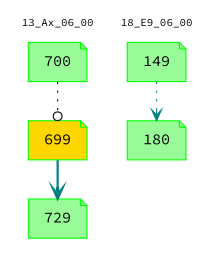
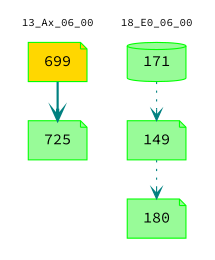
cluster "18_E9_06_00": label "18_E9_06_00" -> "18_E0_06_00"
node "700": removed
node "171": added
node "729": label "729" -> "725"
